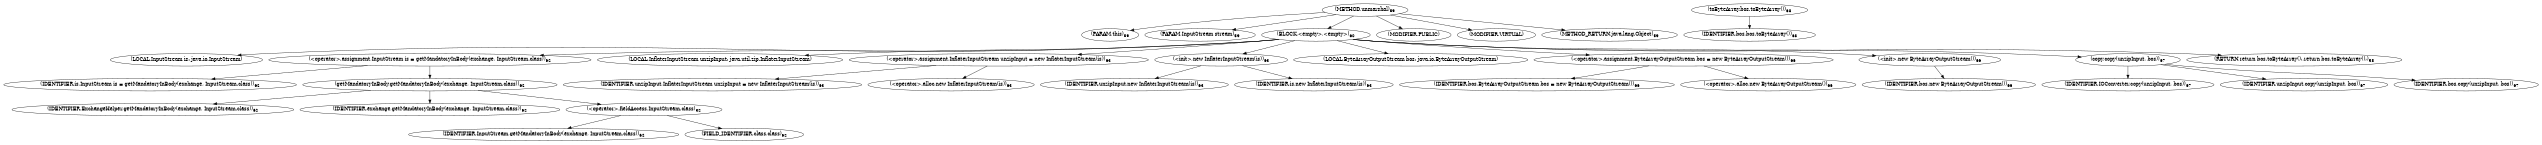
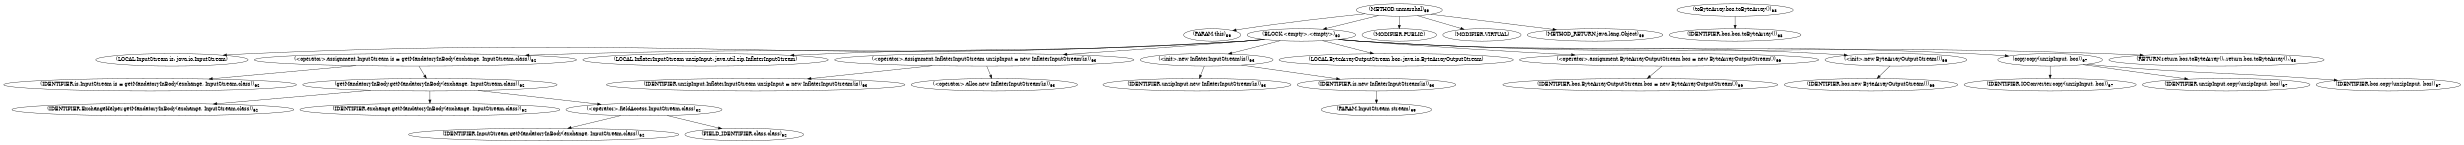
edge "(METHOD,unmarshal)" -> "(PARAM,InputStream stream)": now "(IDENTIFIER,is,new InflaterInputStream(is))" -> "(PARAM,InputStream stream)"
node "(<operator>.alloc,new ByteArrayOutputStream())": removed
